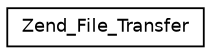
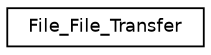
node "Zend_File_Transfer": label "Zend_File_Transfer" -> "File_File_Transfer"
